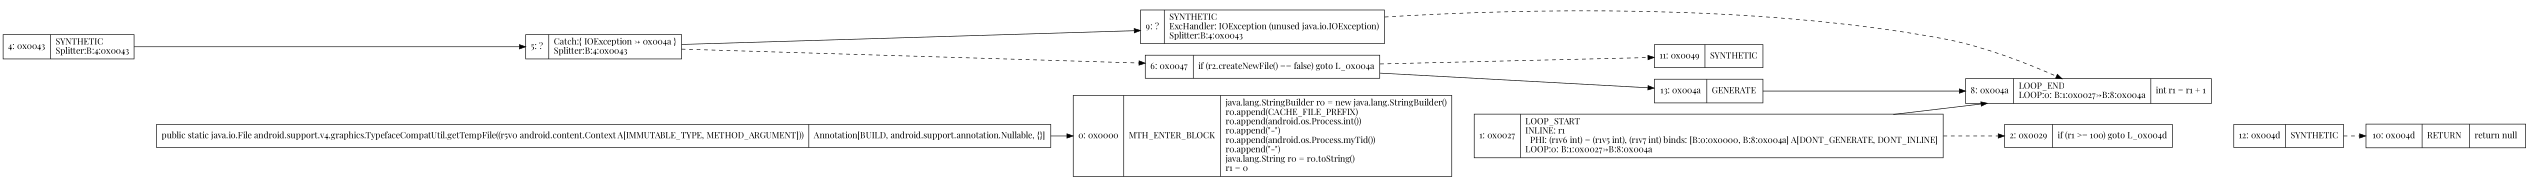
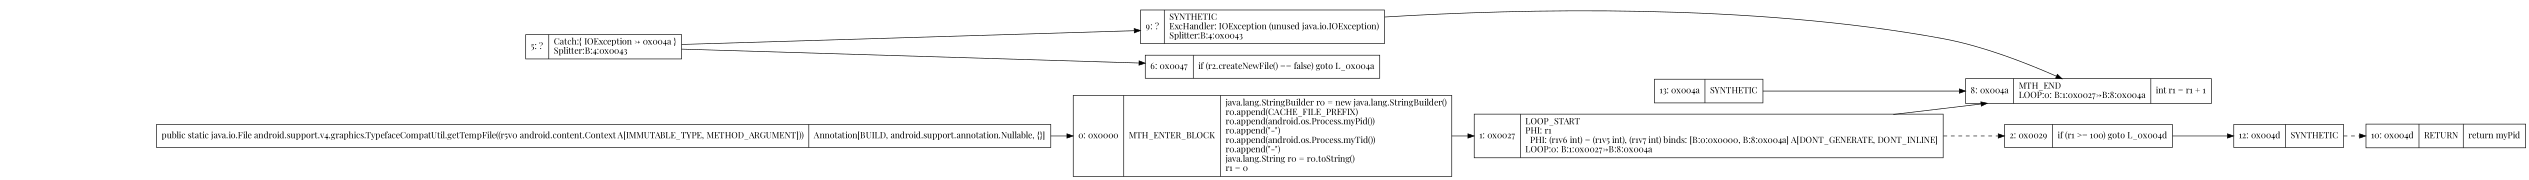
edge "9: ?" -> "8: 0x004a": style dashed -> solid
node "4: 0x0043": removed
edge "5: ?" -> "6: 0x0047": style dashed -> solid
node "11: 0x0049": removed
edge "6: 0x0047" -> "13: 0x004a": removed
node "8: 0x004a": text "LOOP_END" -> "MTH_END"
node "13: 0x004a": text "GENERATE" -> "SYNTHETIC"
node "0: 0x0000": text "r0.append(android.os.Process.int())" -> "r0.append(android.os.Process.myPid())"
node "1: 0x0027": text "INLINE: r1" -> "PHI: r1"
edge "0: 0x0000" -> "1: 0x0027": added
edge "2: 0x0029" -> "12: 0x004d": added
node "10: 0x004d": text "return null" -> "return myPid"
